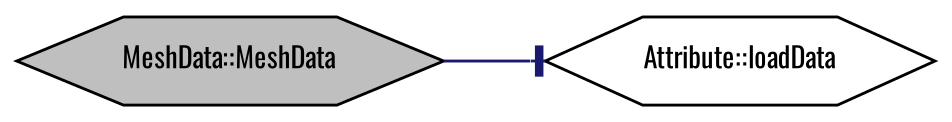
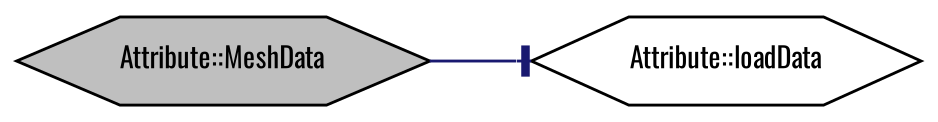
node "MeshData::MeshData": label "MeshData::MeshData" -> "Attribute::MeshData"
